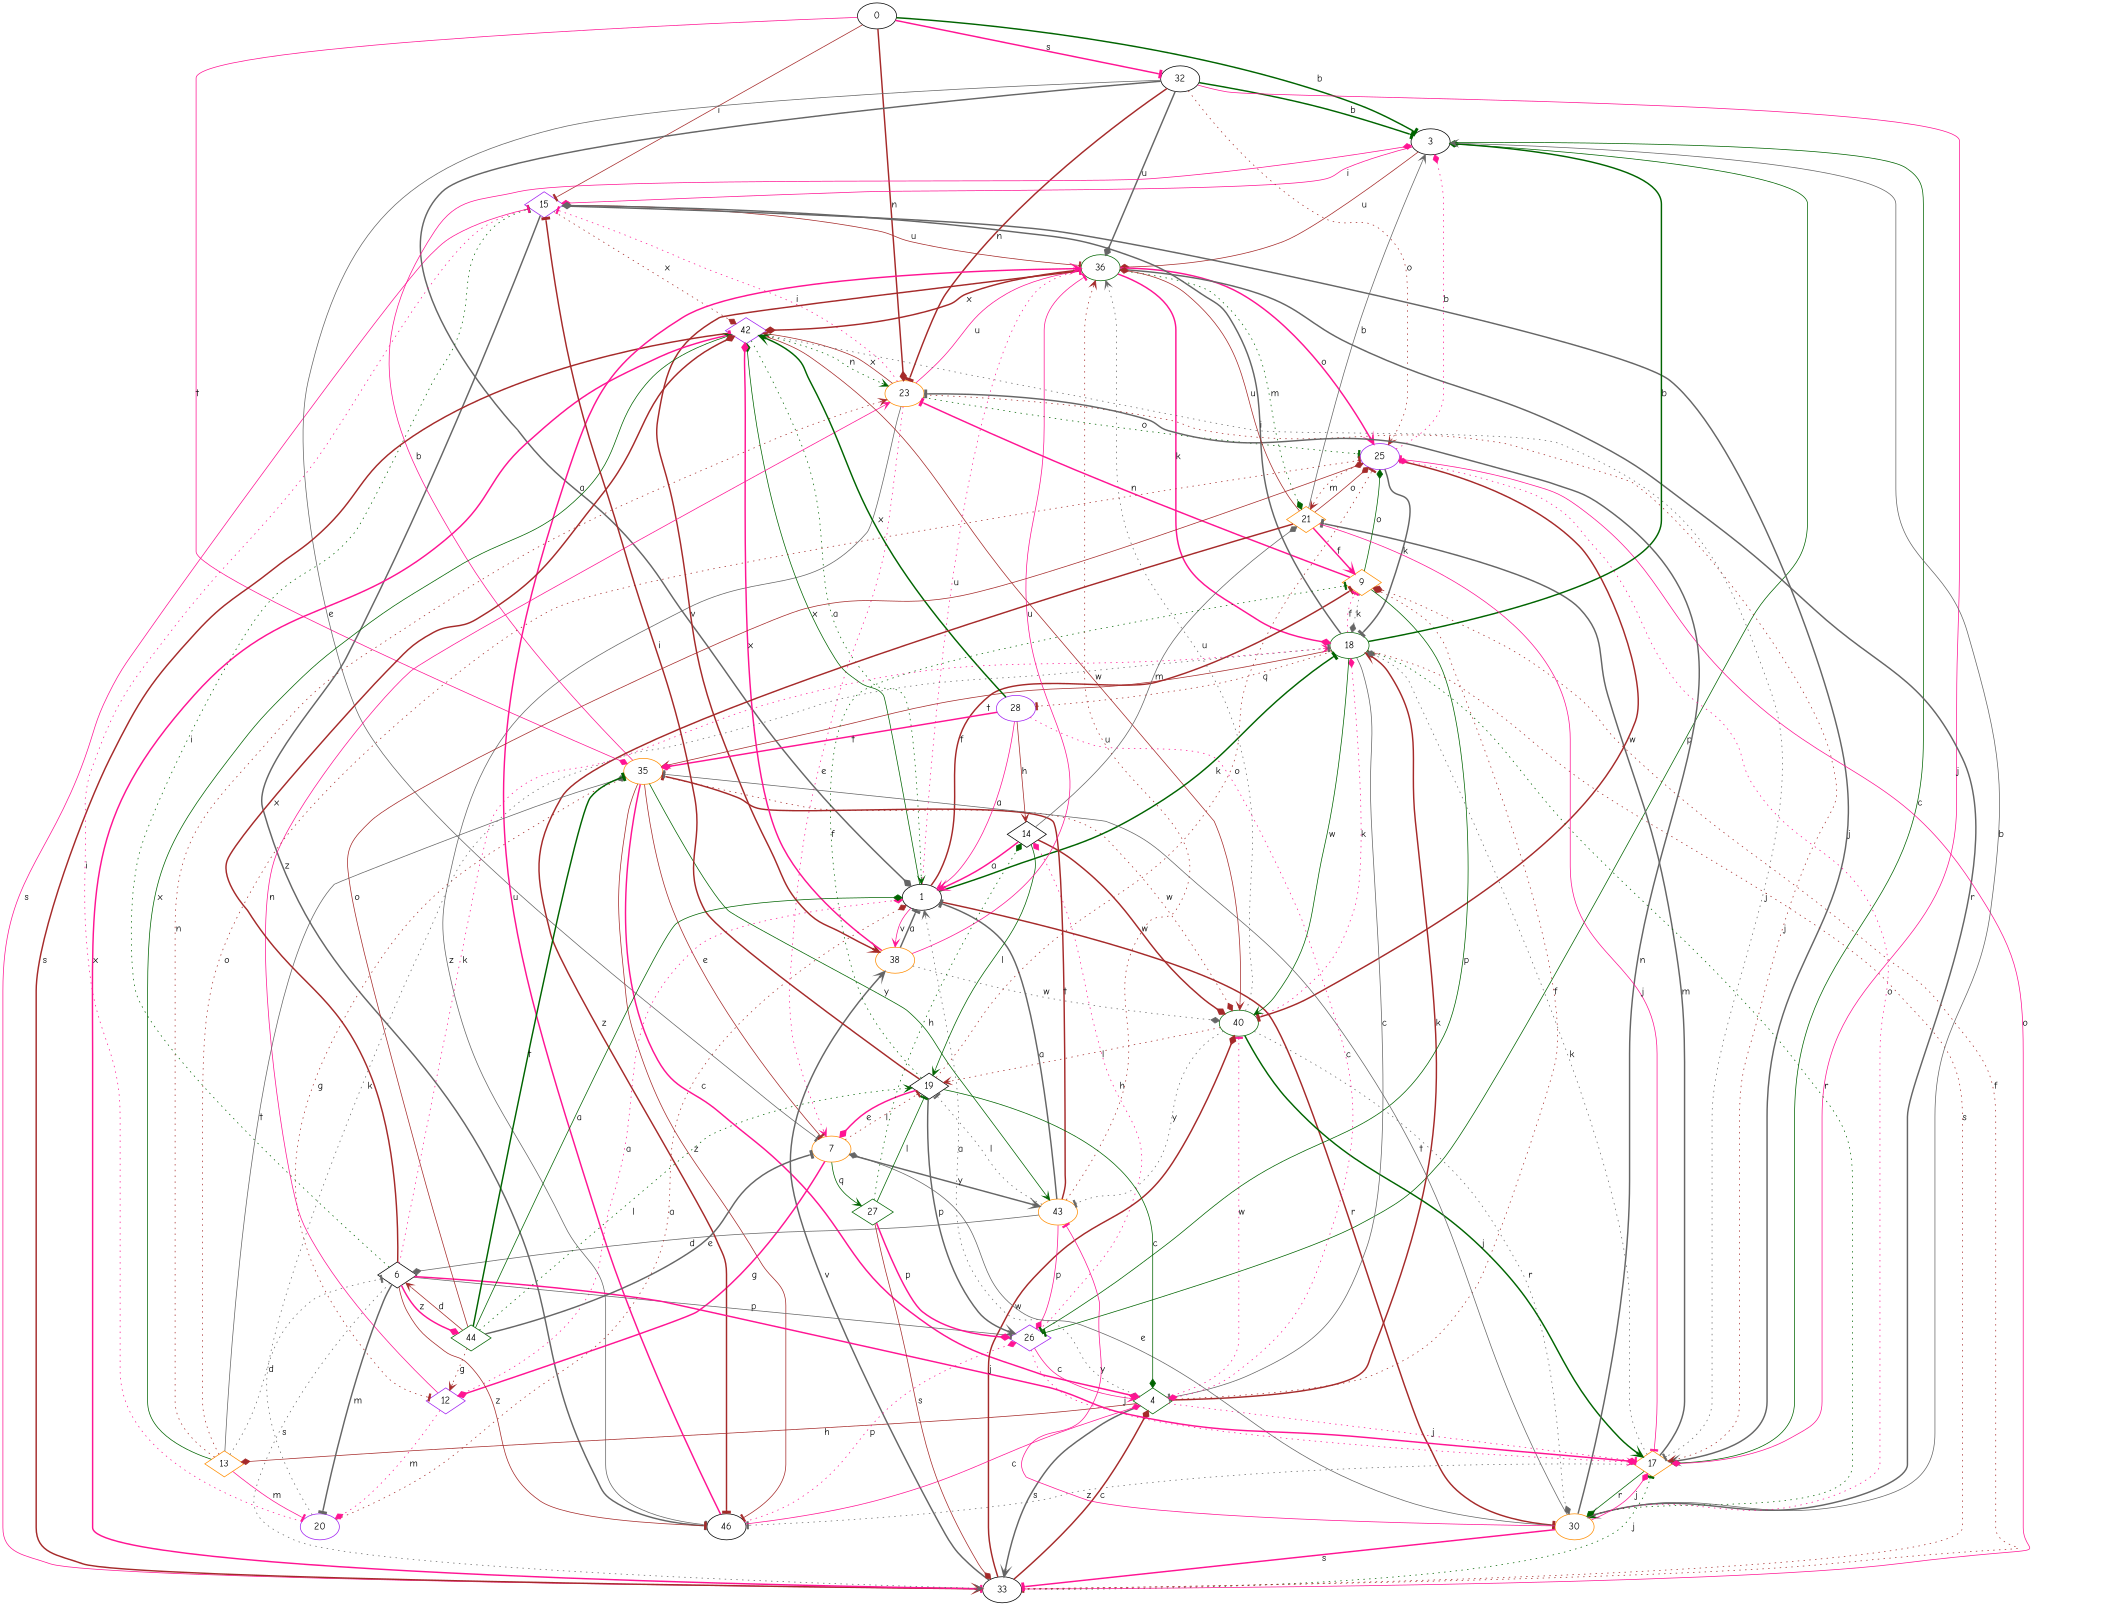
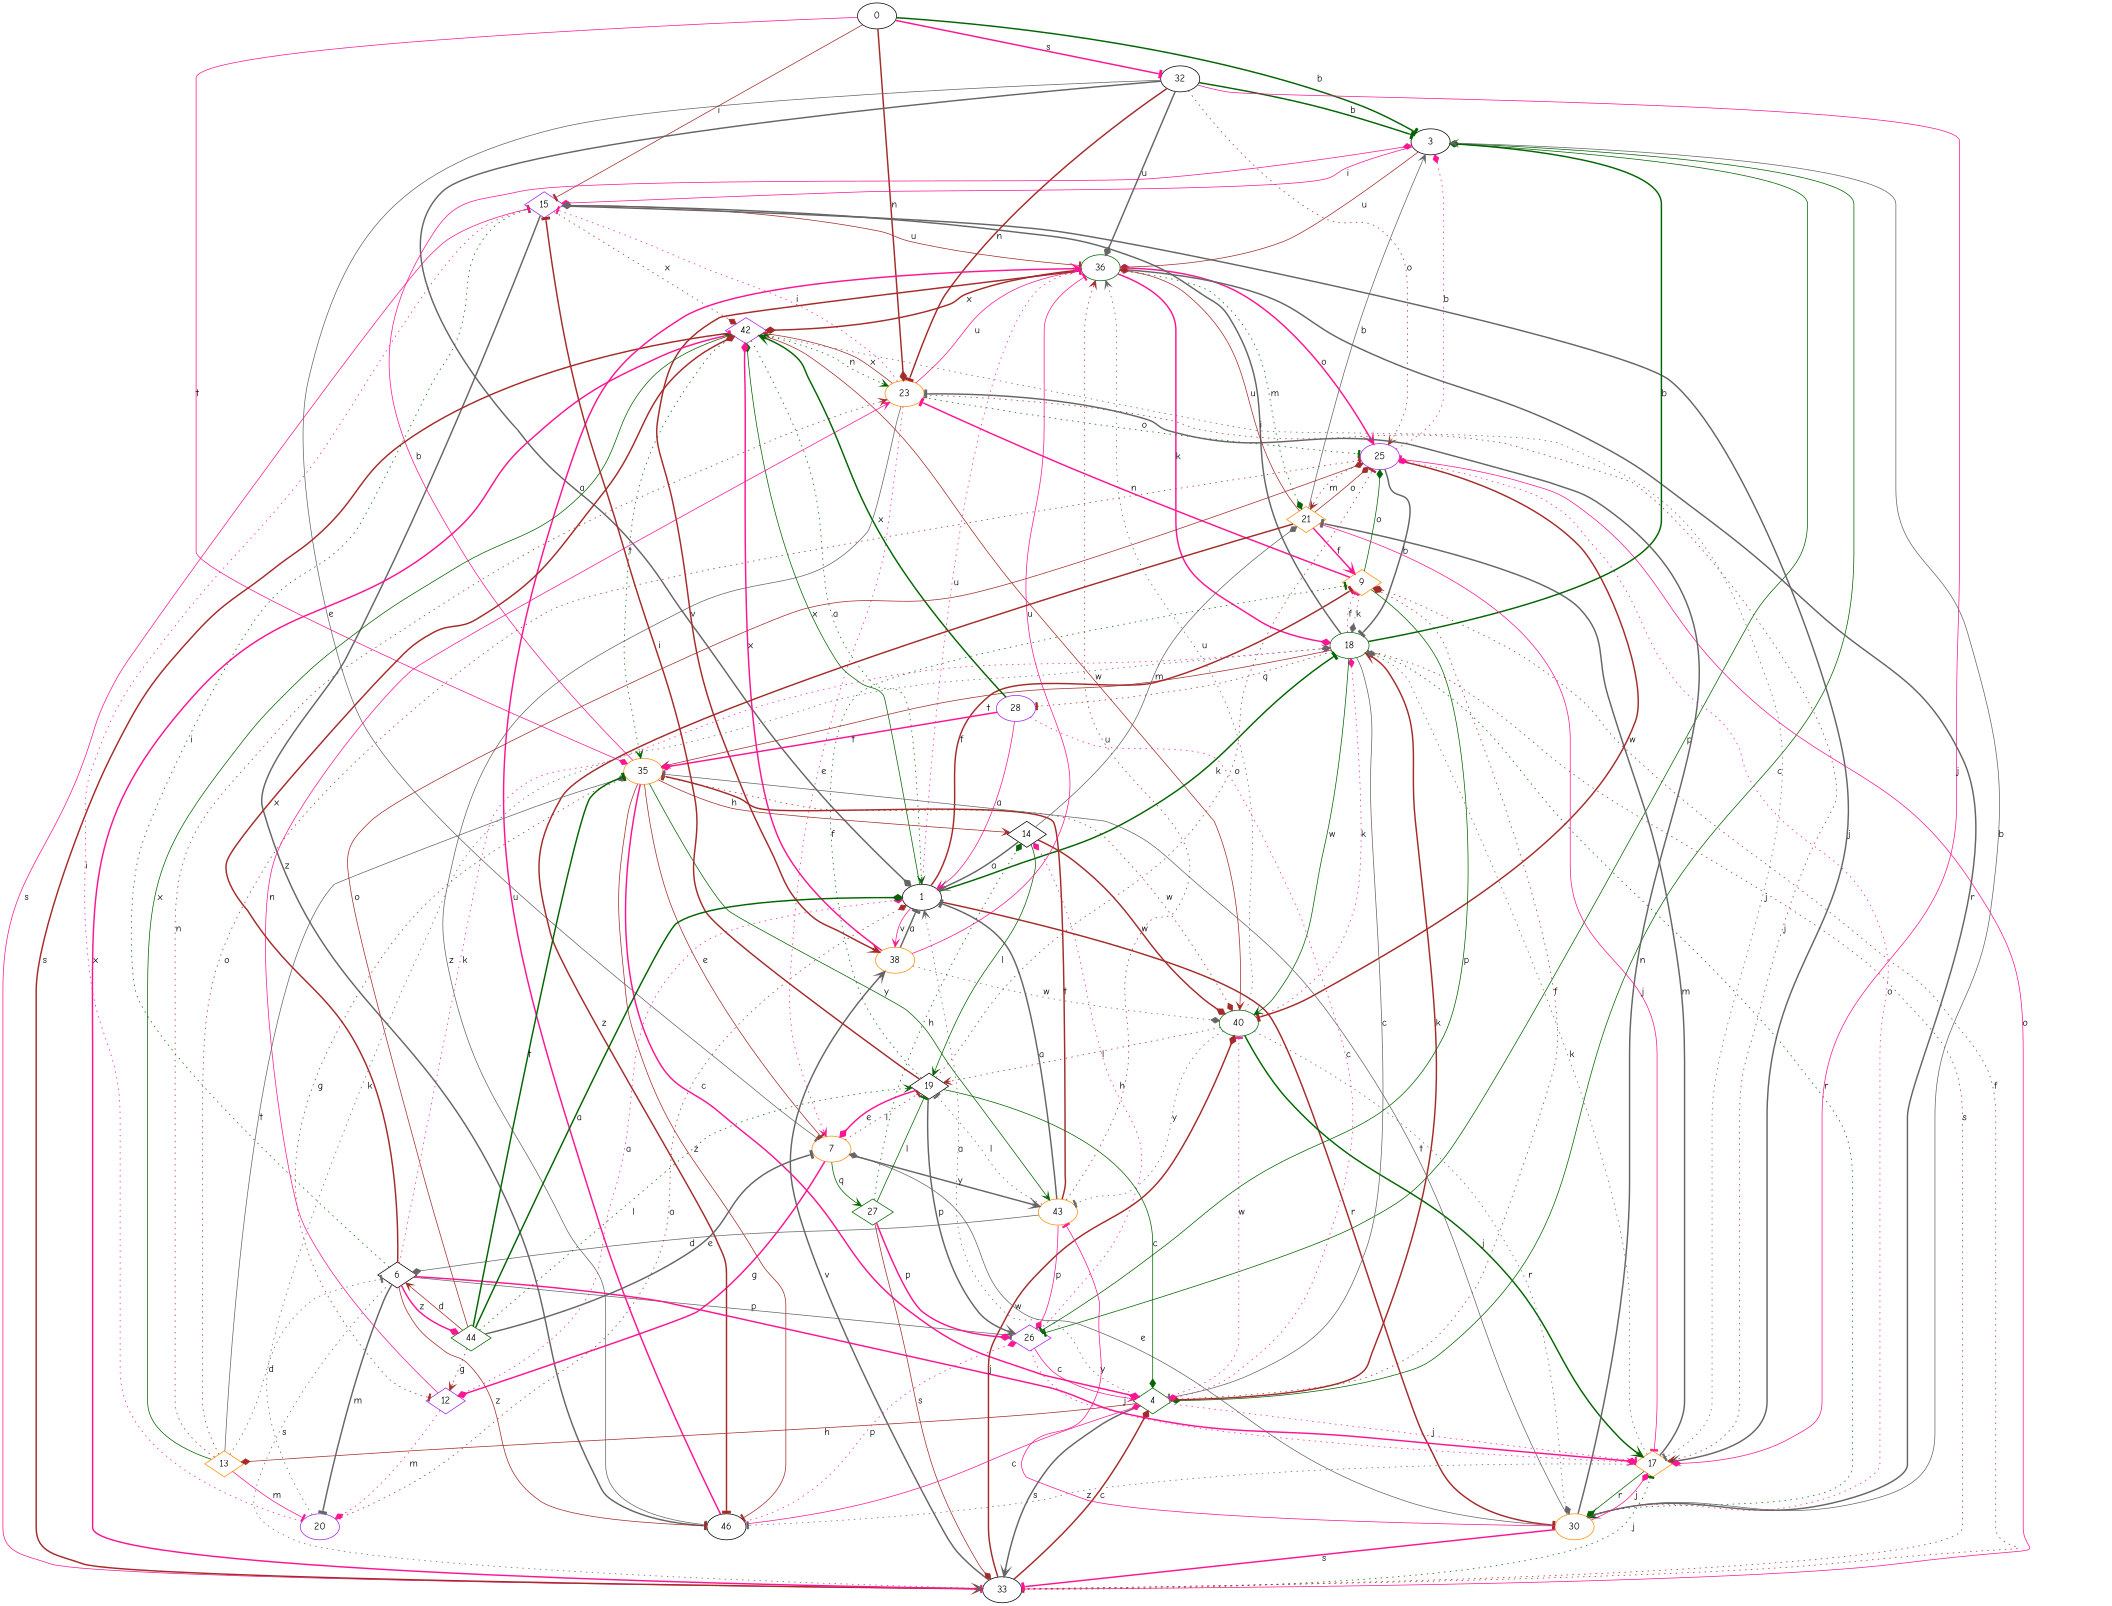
edge "42" -> "35": added, label "t"
edge "25" -> "18": label "k" -> "b"
edge "3" -> "17": now "3" -> "4"
edge "28" -> "14": now "35" -> "14"
edge "20" -> "18": arrowhead tee -> diamond
edge "14" -> "1": color deeppink -> gray40
edge "44" -> "1": style solid -> bold
